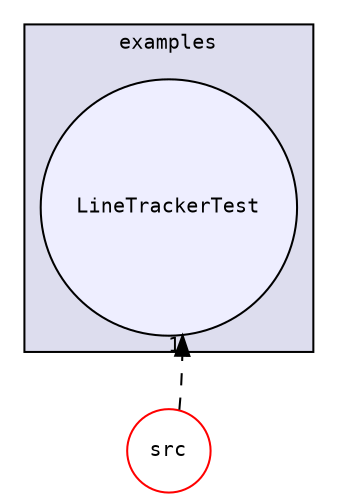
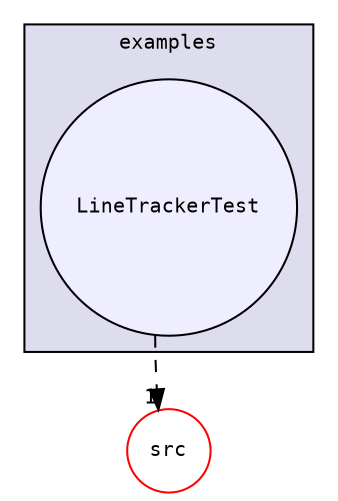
edge "src" -> "LineTrackerTest": reversed
